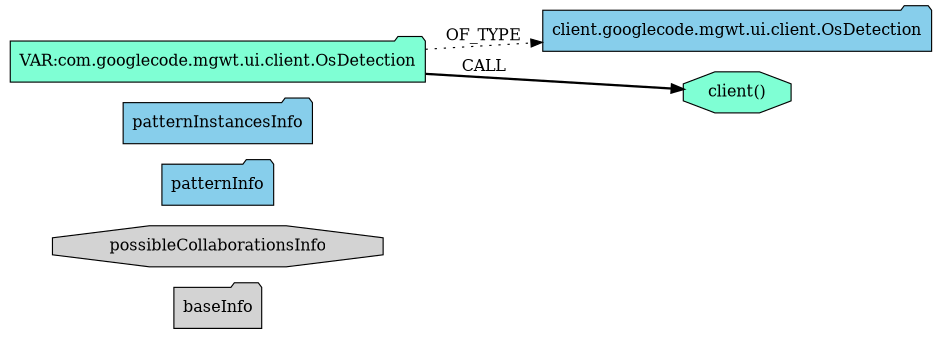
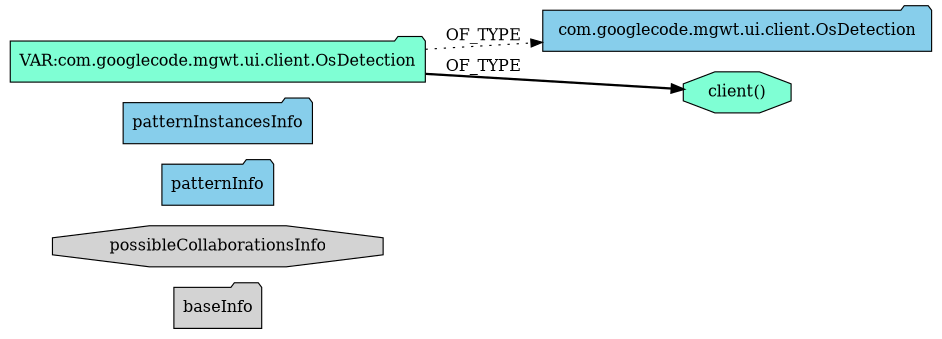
node "client.googlecode.mgwt.ui.client.OsDetection": label "client.googlecode.mgwt.ui.client.OsDetection" -> "com.googlecode.mgwt.ui.client.OsDetection"
edge "VAR:com.googlecode.mgwt.ui.client.OsDetection" -> "client()": label "CALL" -> "OF_TYPE"
